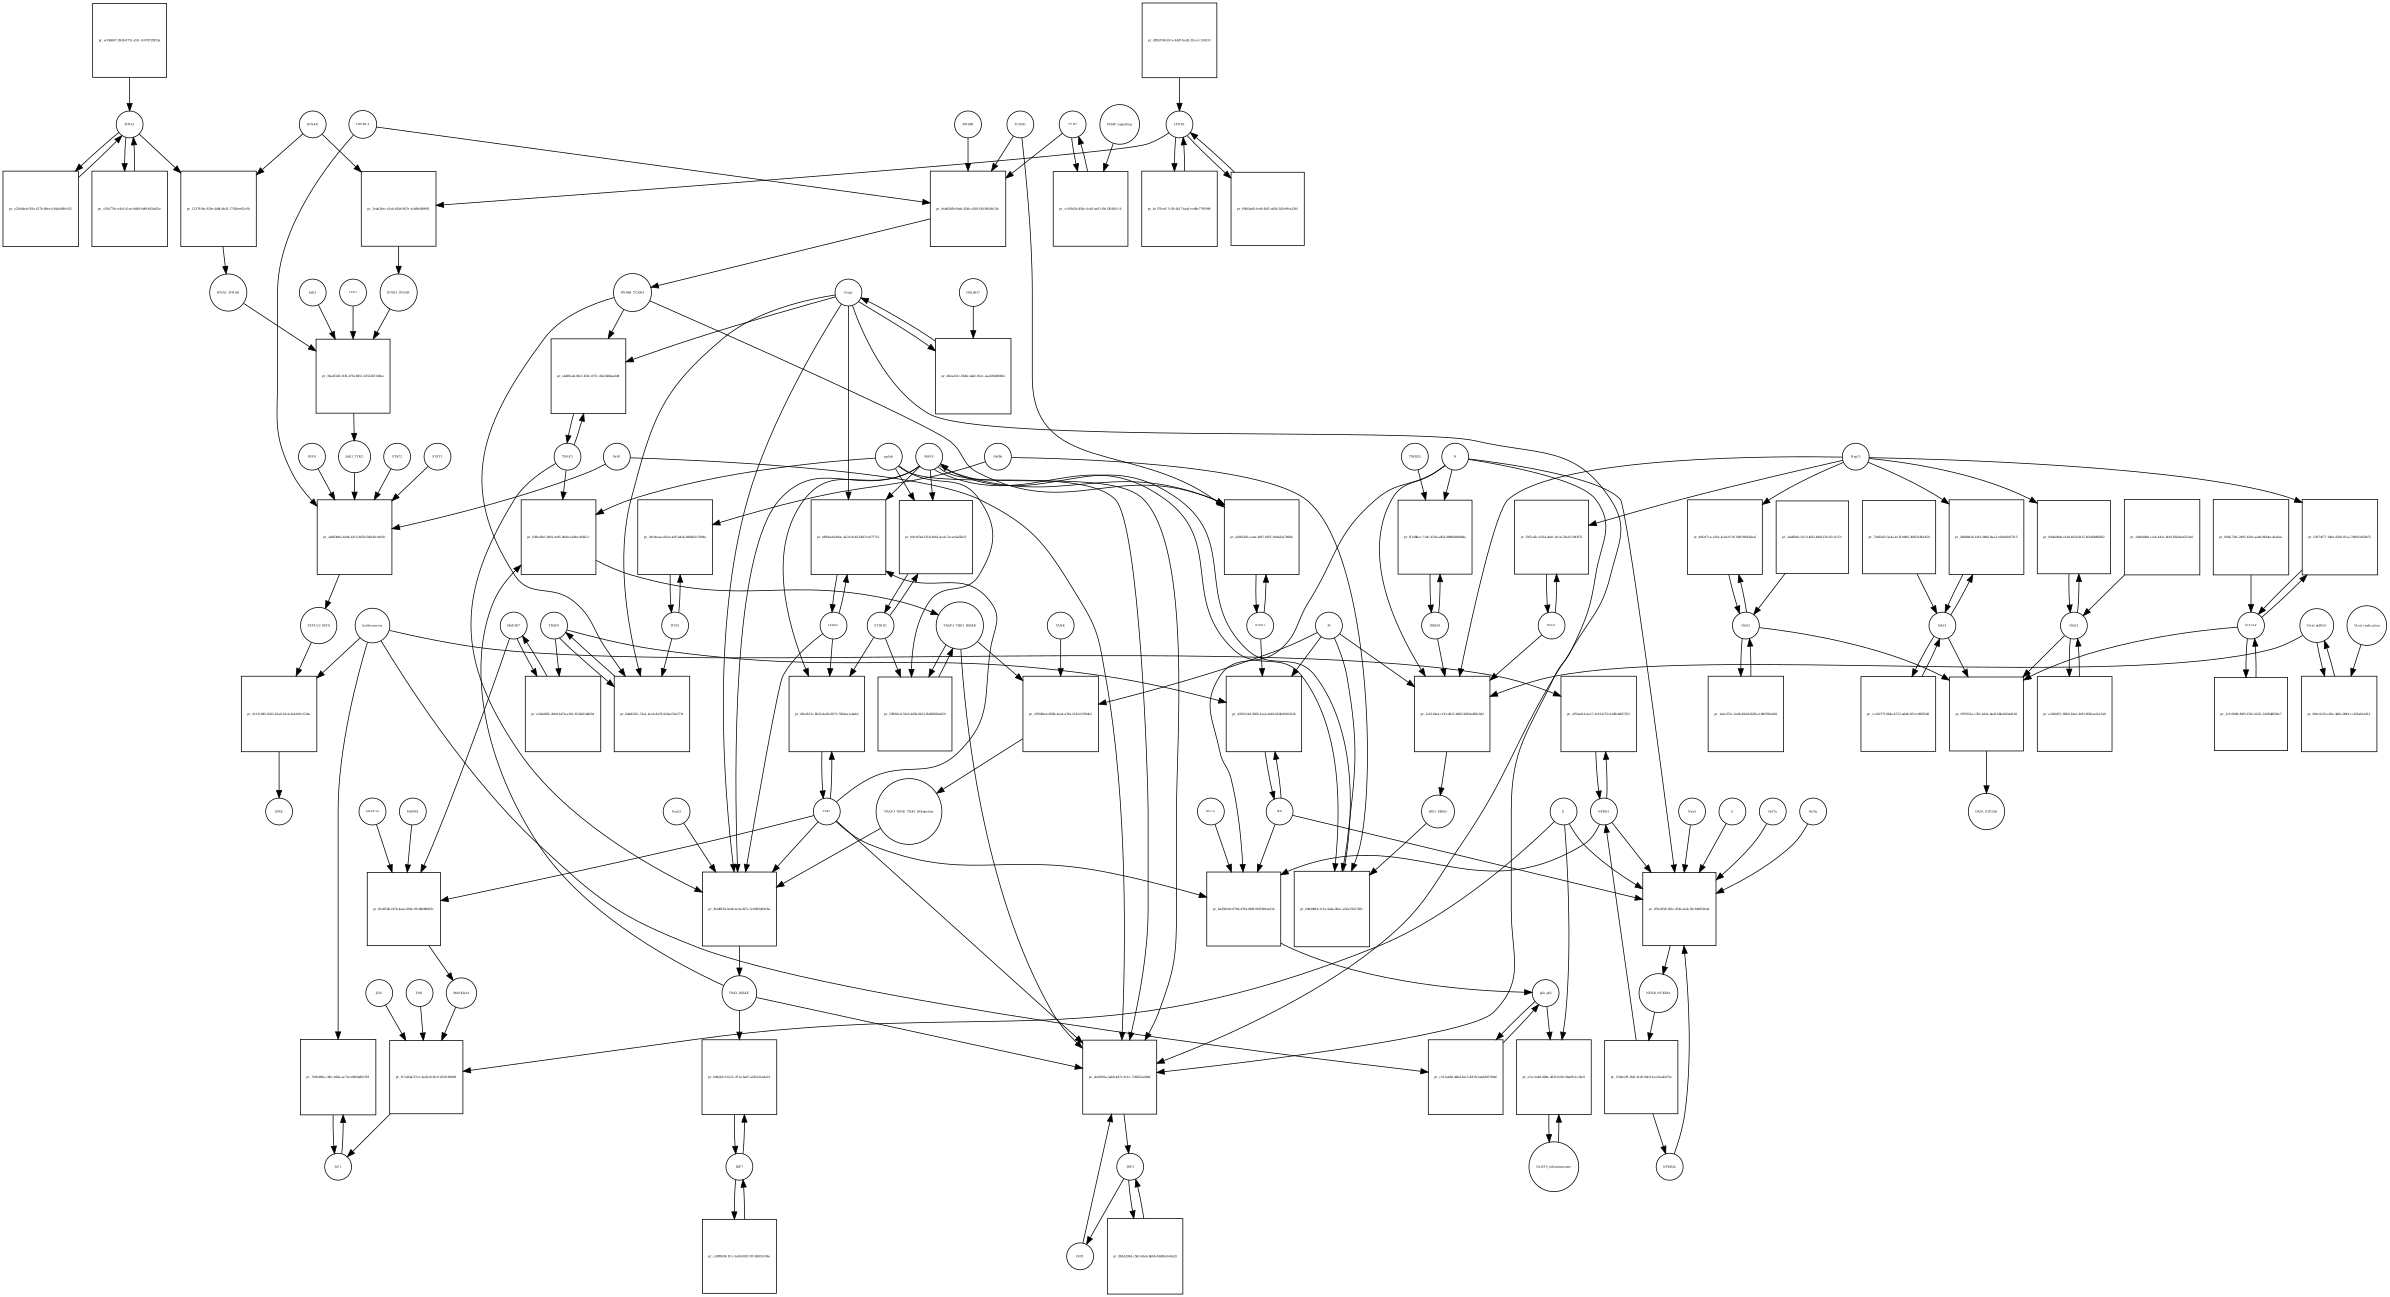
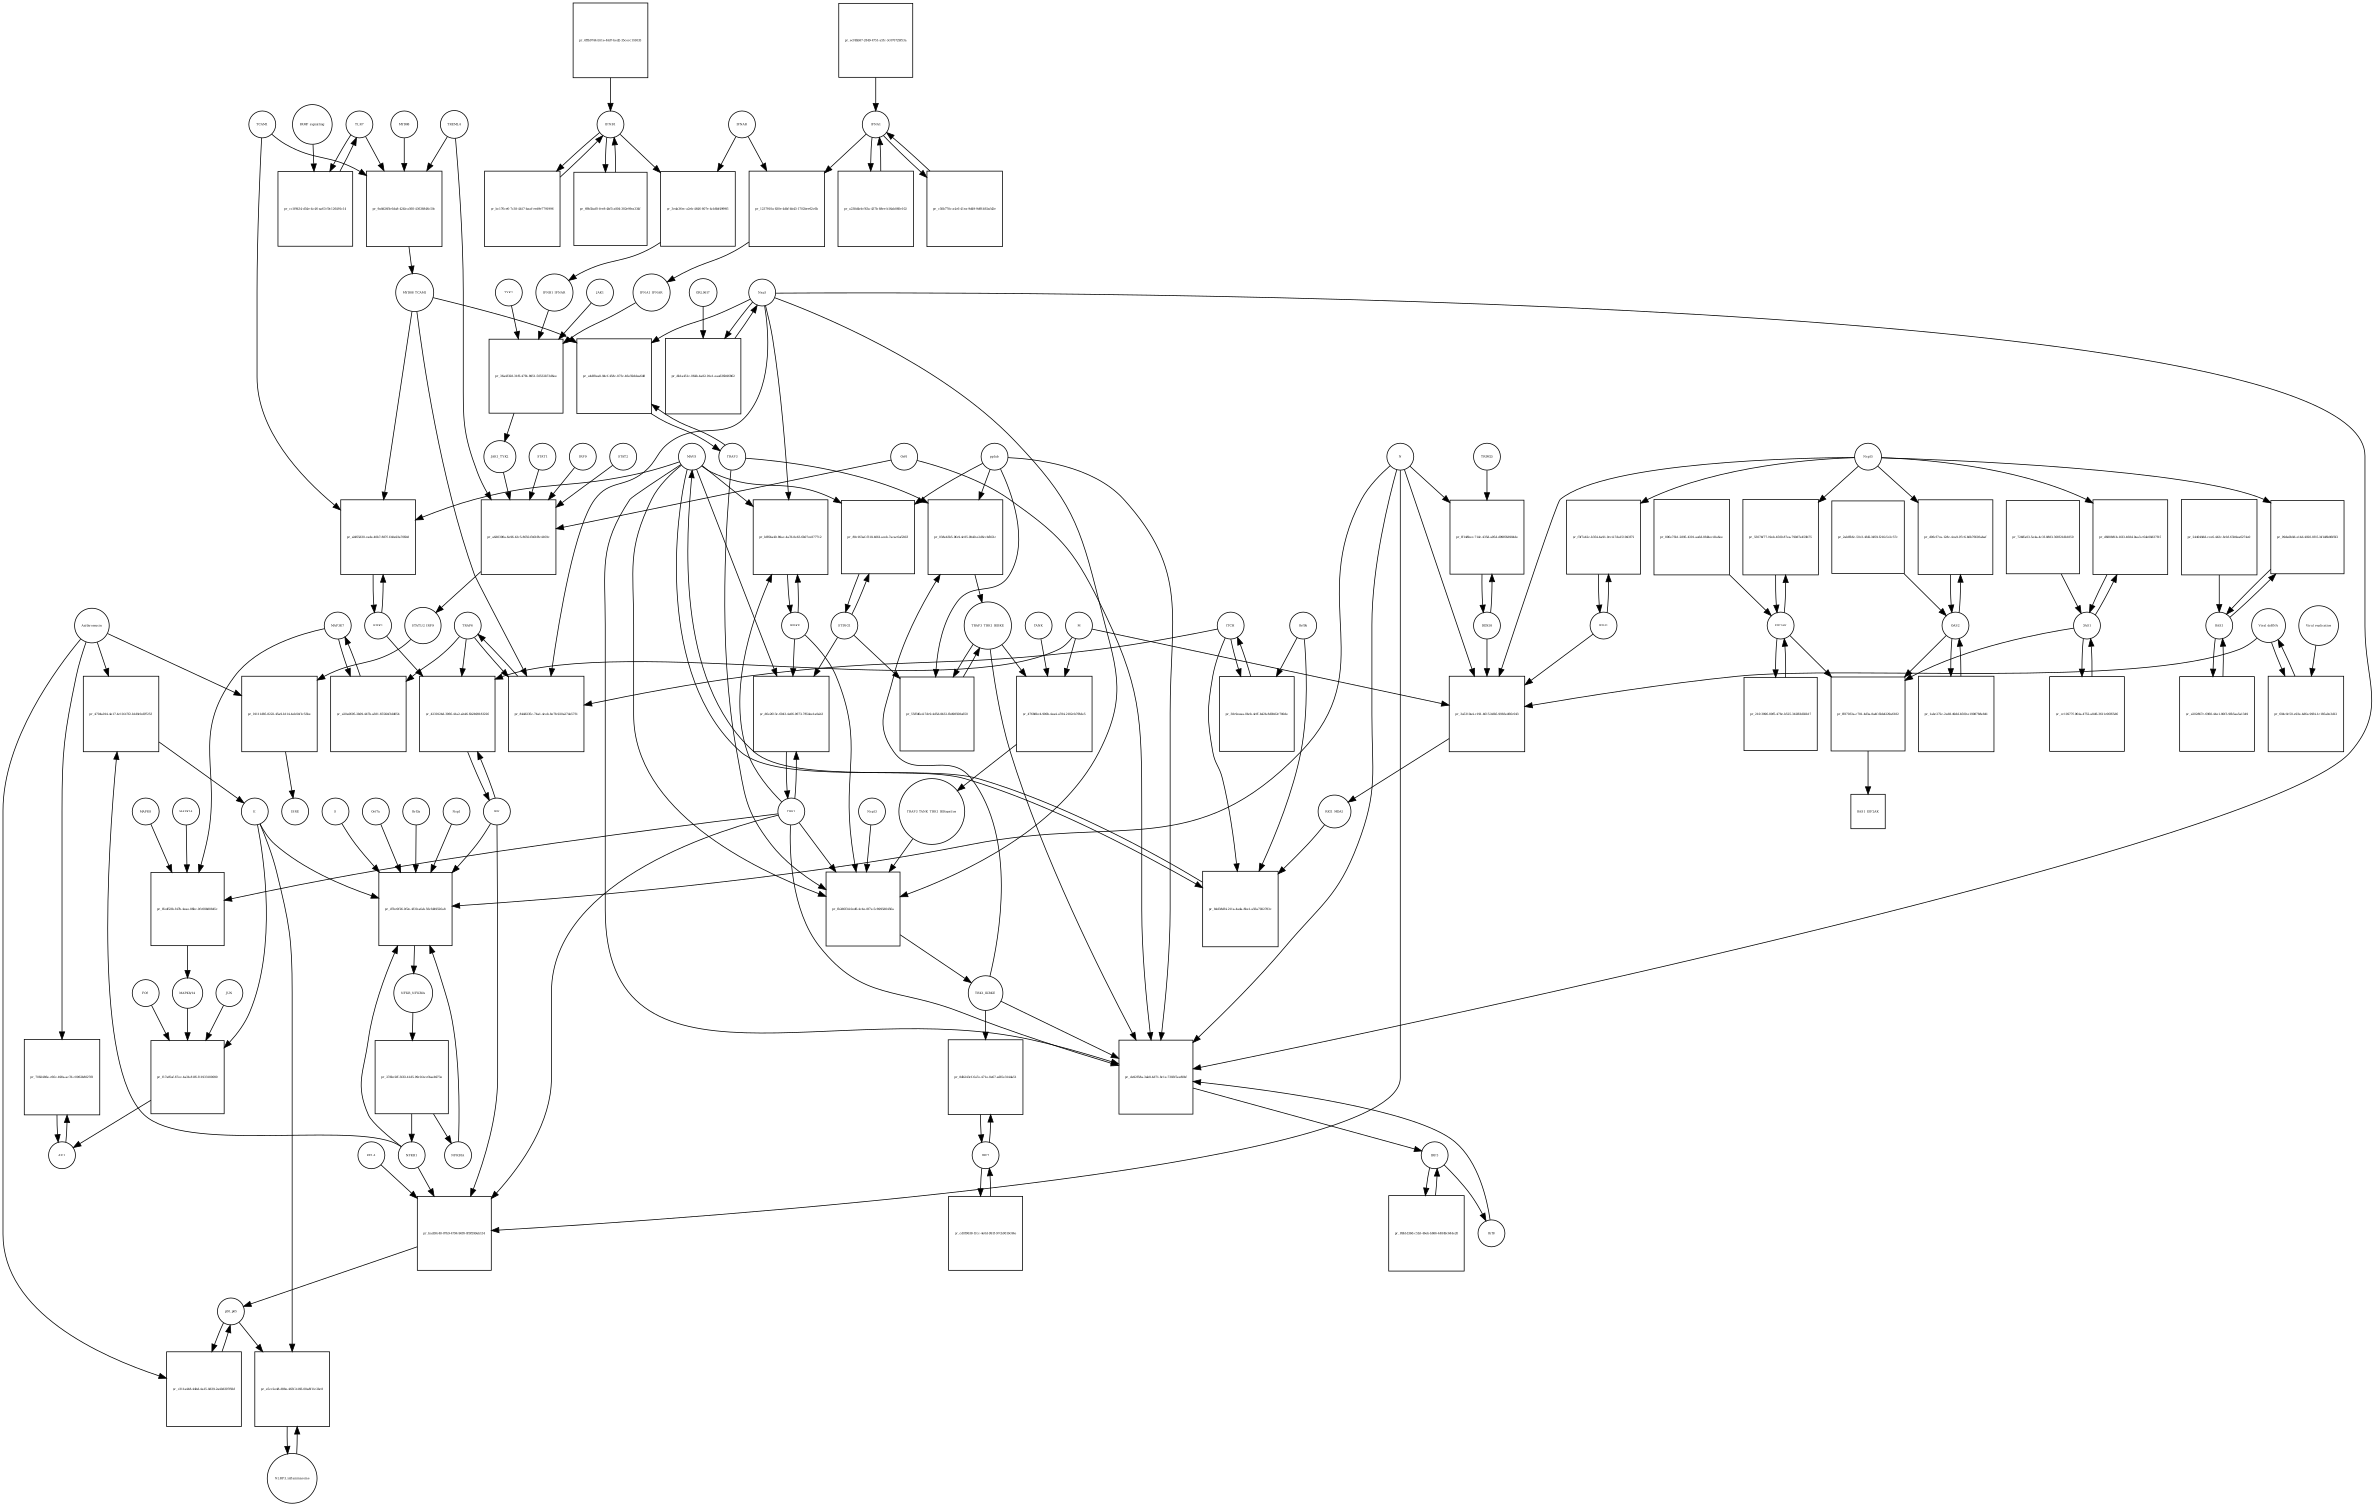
edge "OAS3" -> "pr_ff87033a-c781-4d3a-8a4f-6bb4229a6182": removed
edge "M" -> "pr_84d38df4-211a-4ada-8be1-a56a7922783c": now "ITCH" -> "pr_84d38df4-211a-4ada-8be1-a56a7922783c"
edge "pr_4704a014-4e17-4c19-b7f2-b1d9cbd97253" -> "NFKB1": now "pr_4704a014-4e17-4c19-b7f2-b1d9cbd97253" -> "E"
node "OAS1_EIF2AK": shape circle -> square
